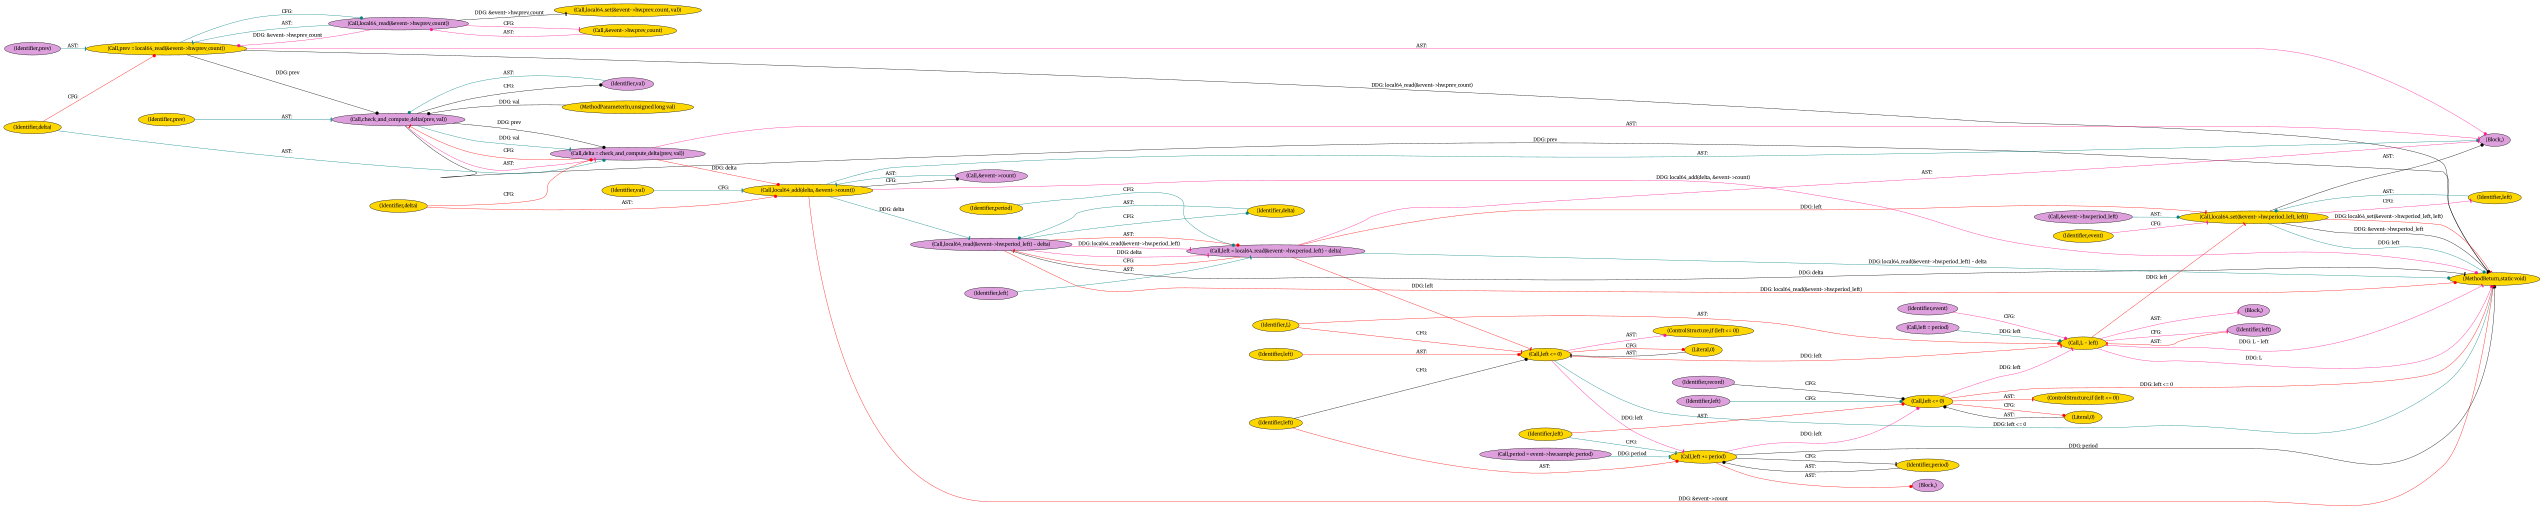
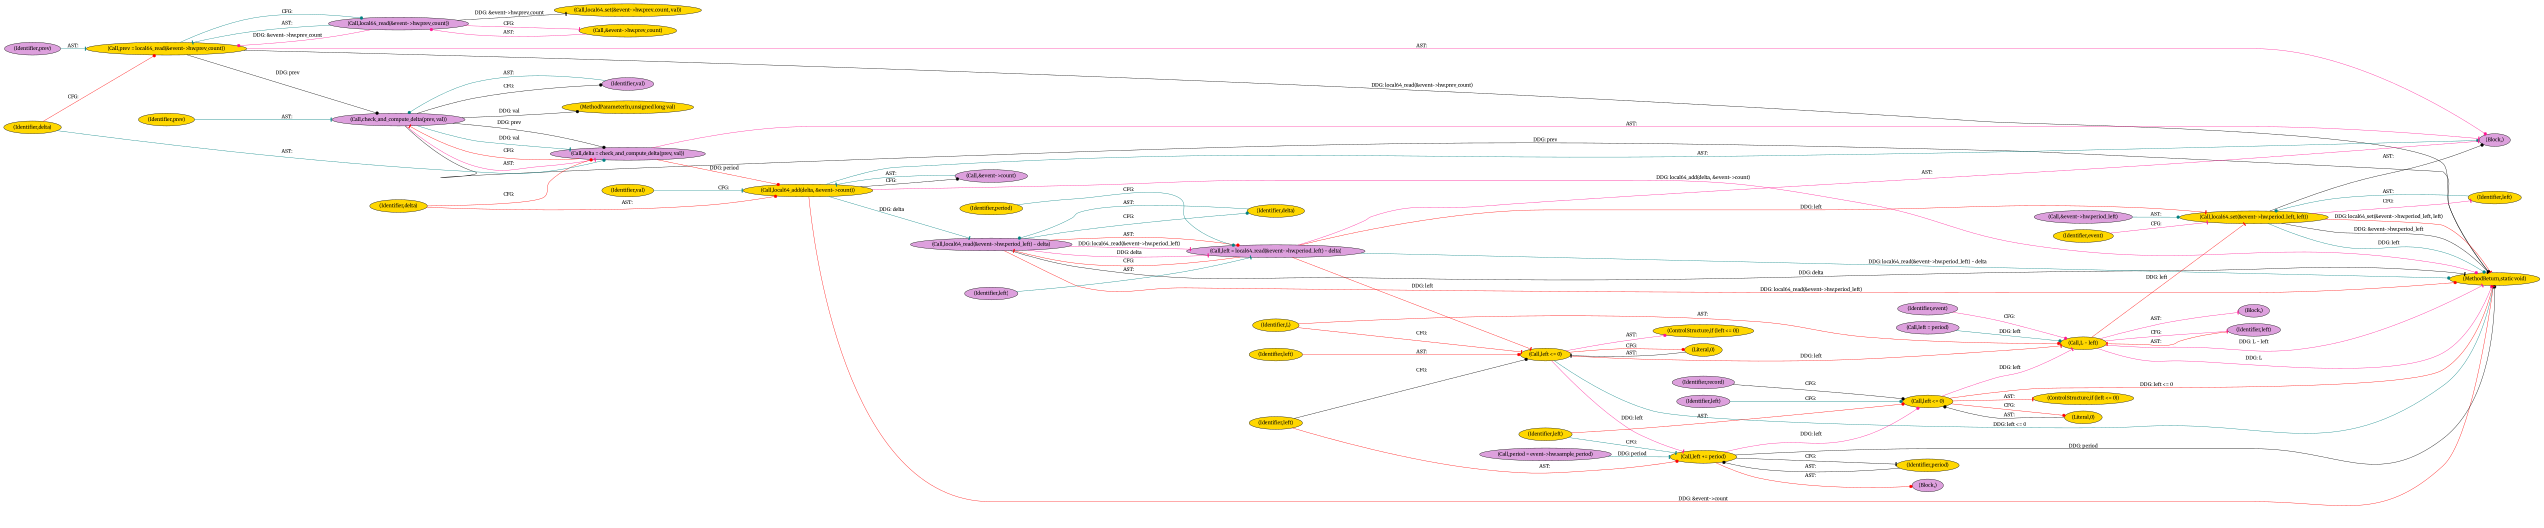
edge "(MethodParameterIn,unsigned long val)" -> "(Call,check_and_compute_delta(prev, val))": reversed
edge "(Call,delta = check_and_compute_delta(prev, val))" -> "(Call,local64_add(delta, &event->count))": label "DDG: delta" -> "DDG: period"
